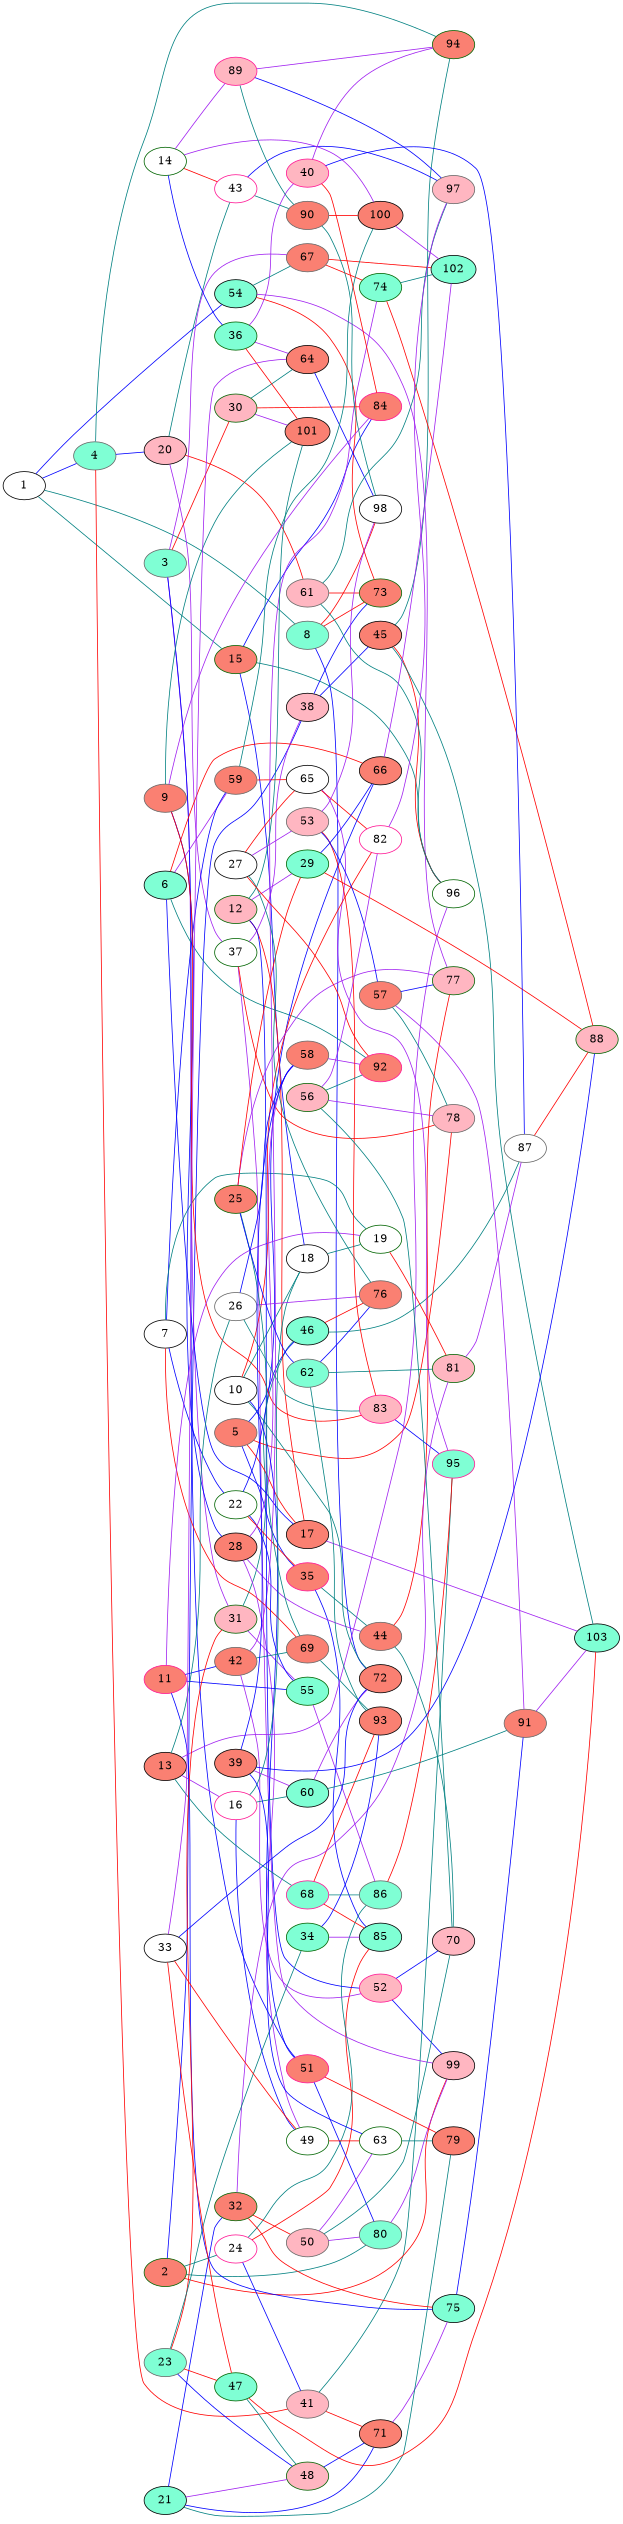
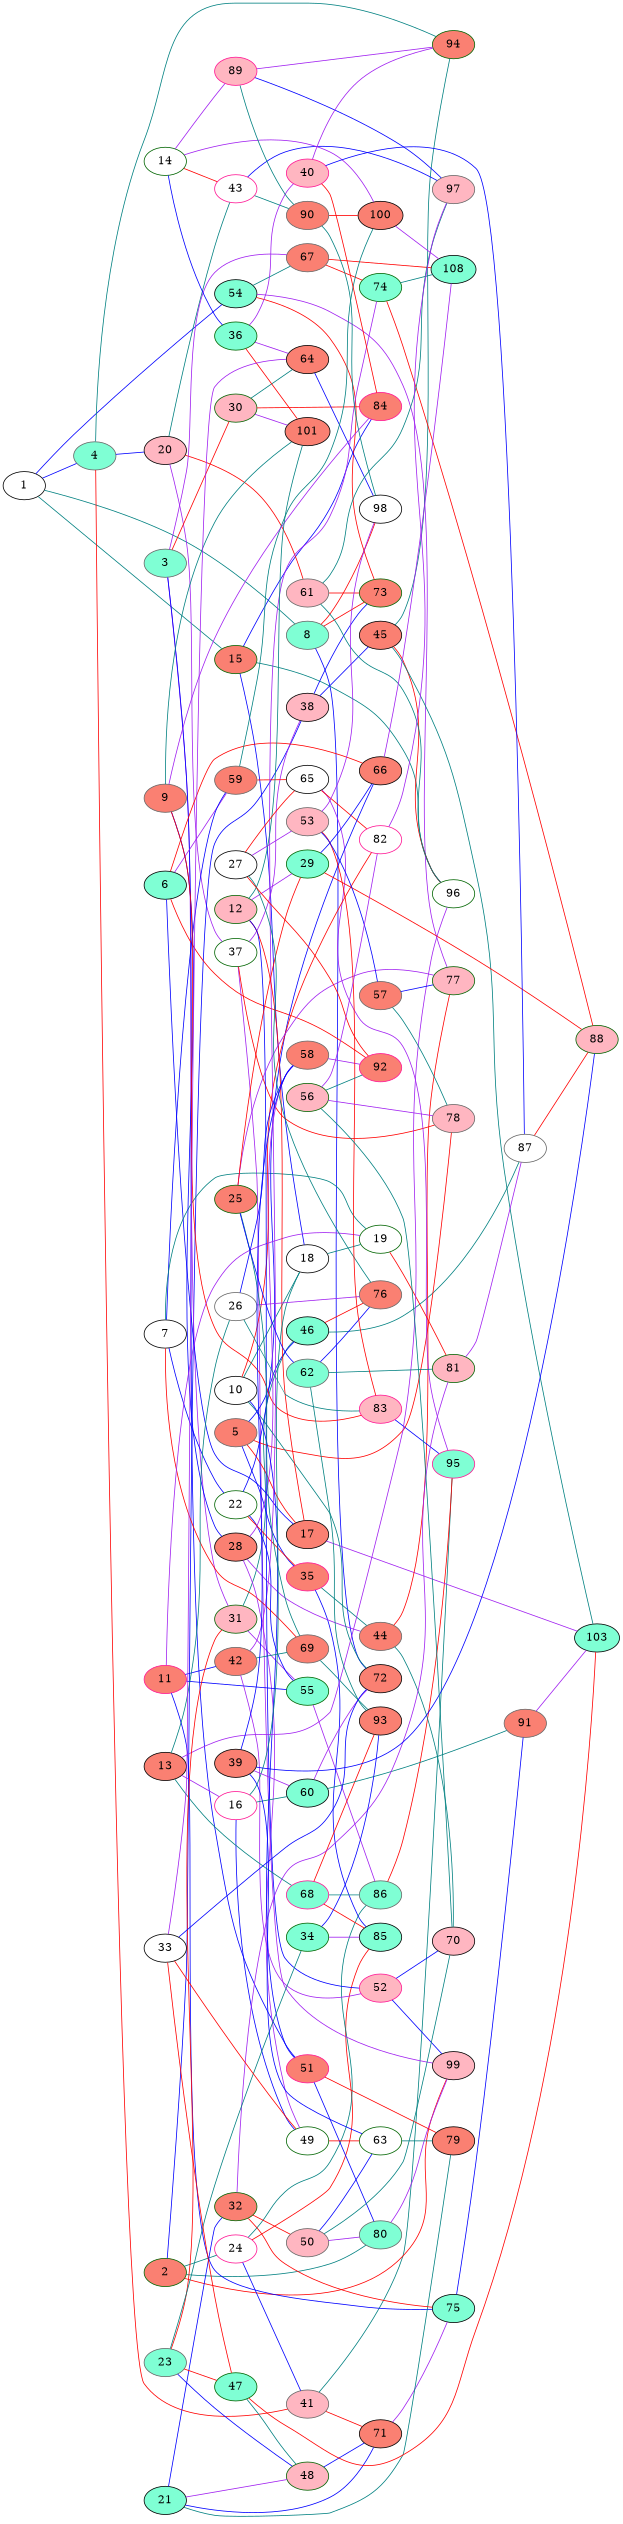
node "102": label "102" -> "108"
edge "6" -- "92": color teal -> red
edge "57" -- "91": removed
edge "63" -- "50": color purple -> blue
